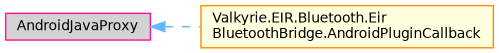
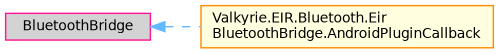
node "AndroidJavaProxy": label "AndroidJavaProxy" -> "BluetoothBridge"
